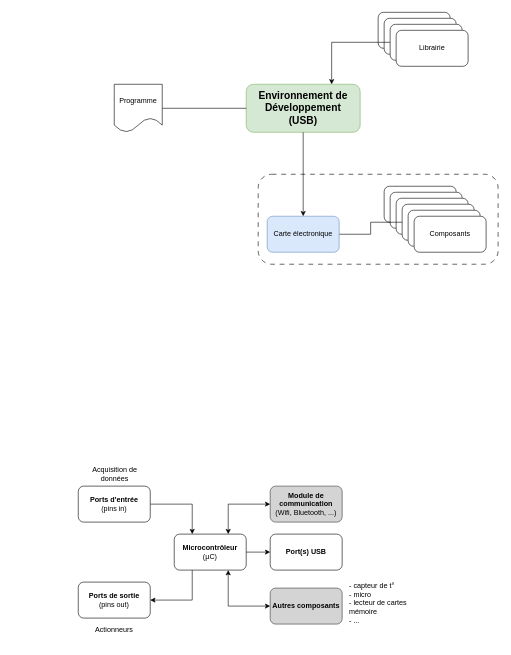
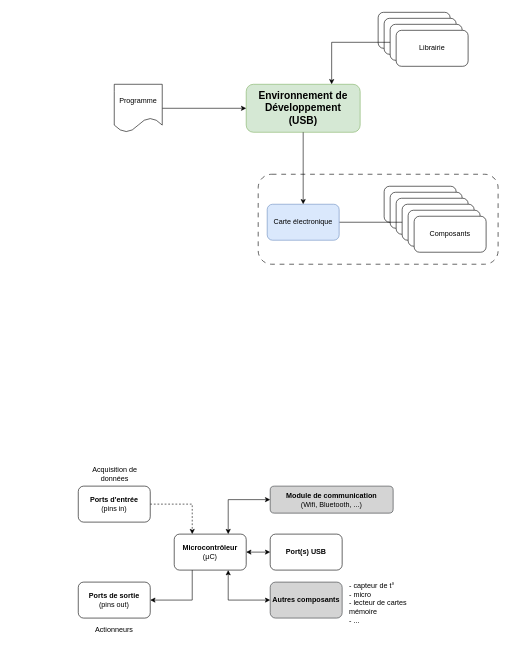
edge "Programme" -- "Environnement de Développement(USB)": arrowhead none -> classic
node "Carte électronique": moved (303, 234) -> (303, 222)
edge "Ports d'entrée (pins in)" -> "Microcontrôleur (µC)": style solid -> dashed
node "Module de communication (Wifi, Bluetooth, ...)": size 72x36 -> 123x27
edge "Microcontrôleur (µC)" -> "Port(s) USB": arrowhead none -> classic
node "Autres composants": moved (306, 606) -> (306, 600)
